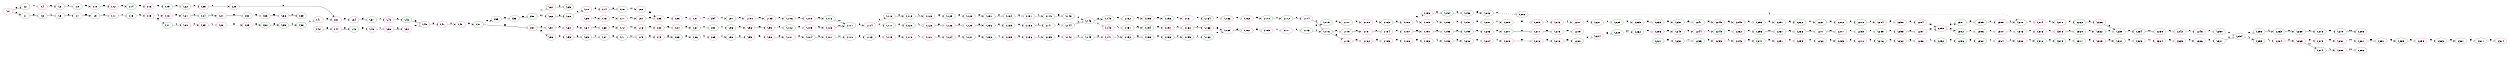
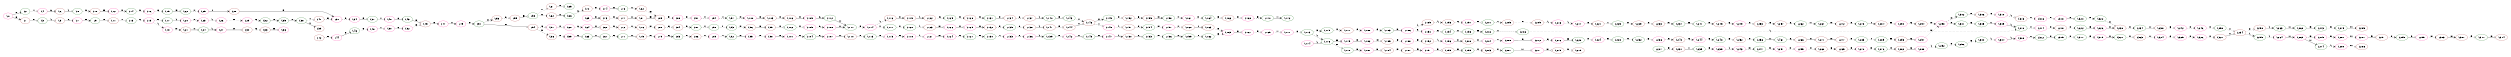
edge "S36" -> "S39": now "S38" -> "S39"
edge "S172" -> "S174": removed, label "C"
node "S261": label "S261" -> "S461"
